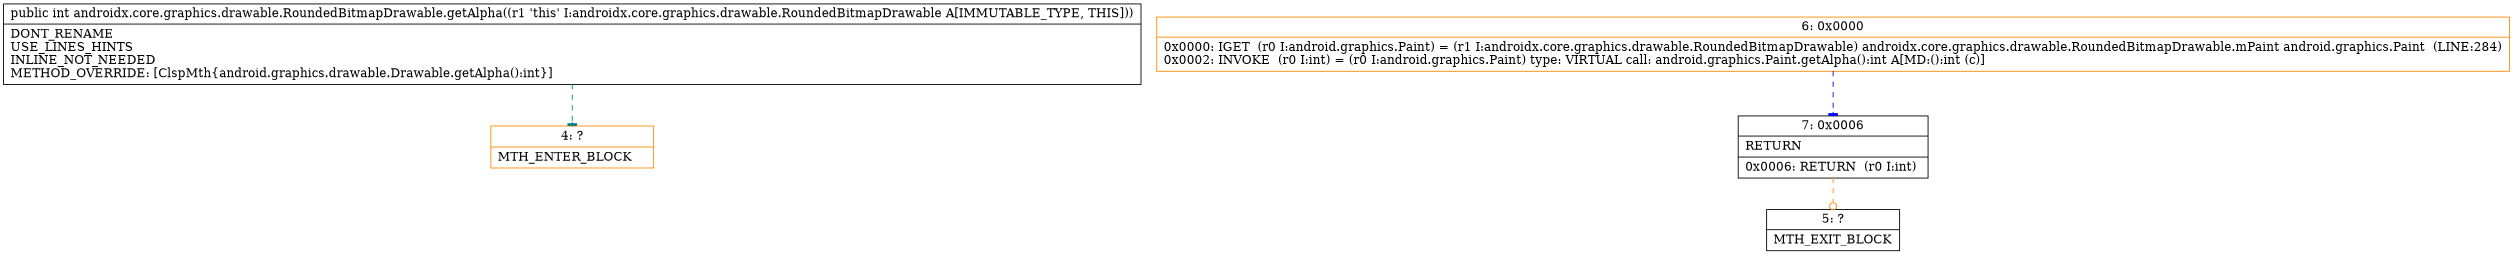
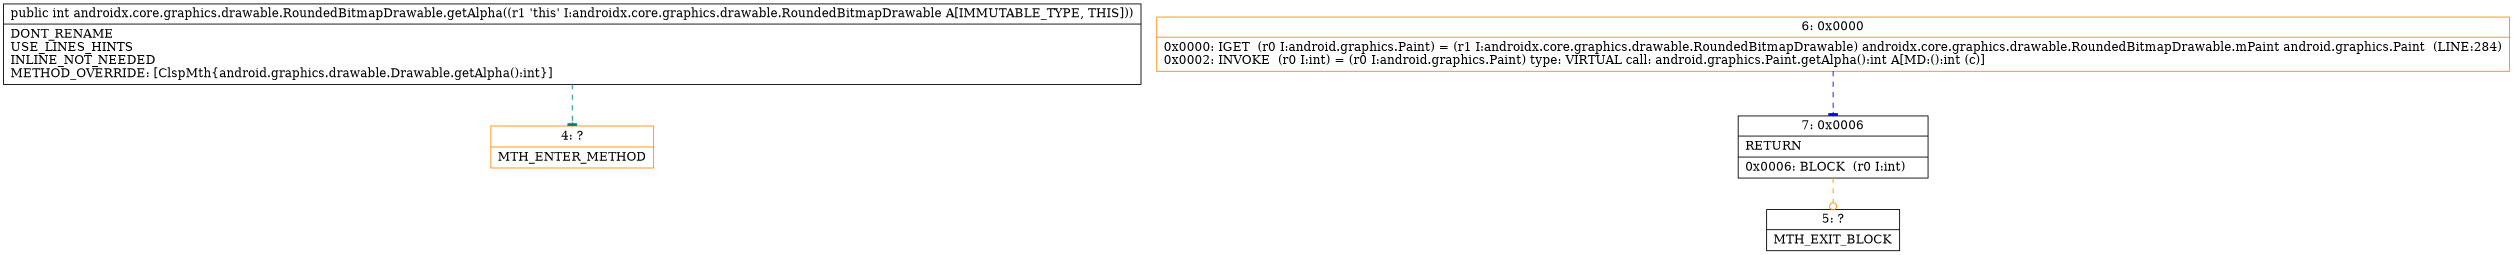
node "4: ?": text "MTH_ENTER_BLOCK" -> "MTH_ENTER_METHOD"
node "7: 0x0006": text "0x0006: RETURN  (r0 I:int)" -> "0x0006: BLOCK  (r0 I:int)"
